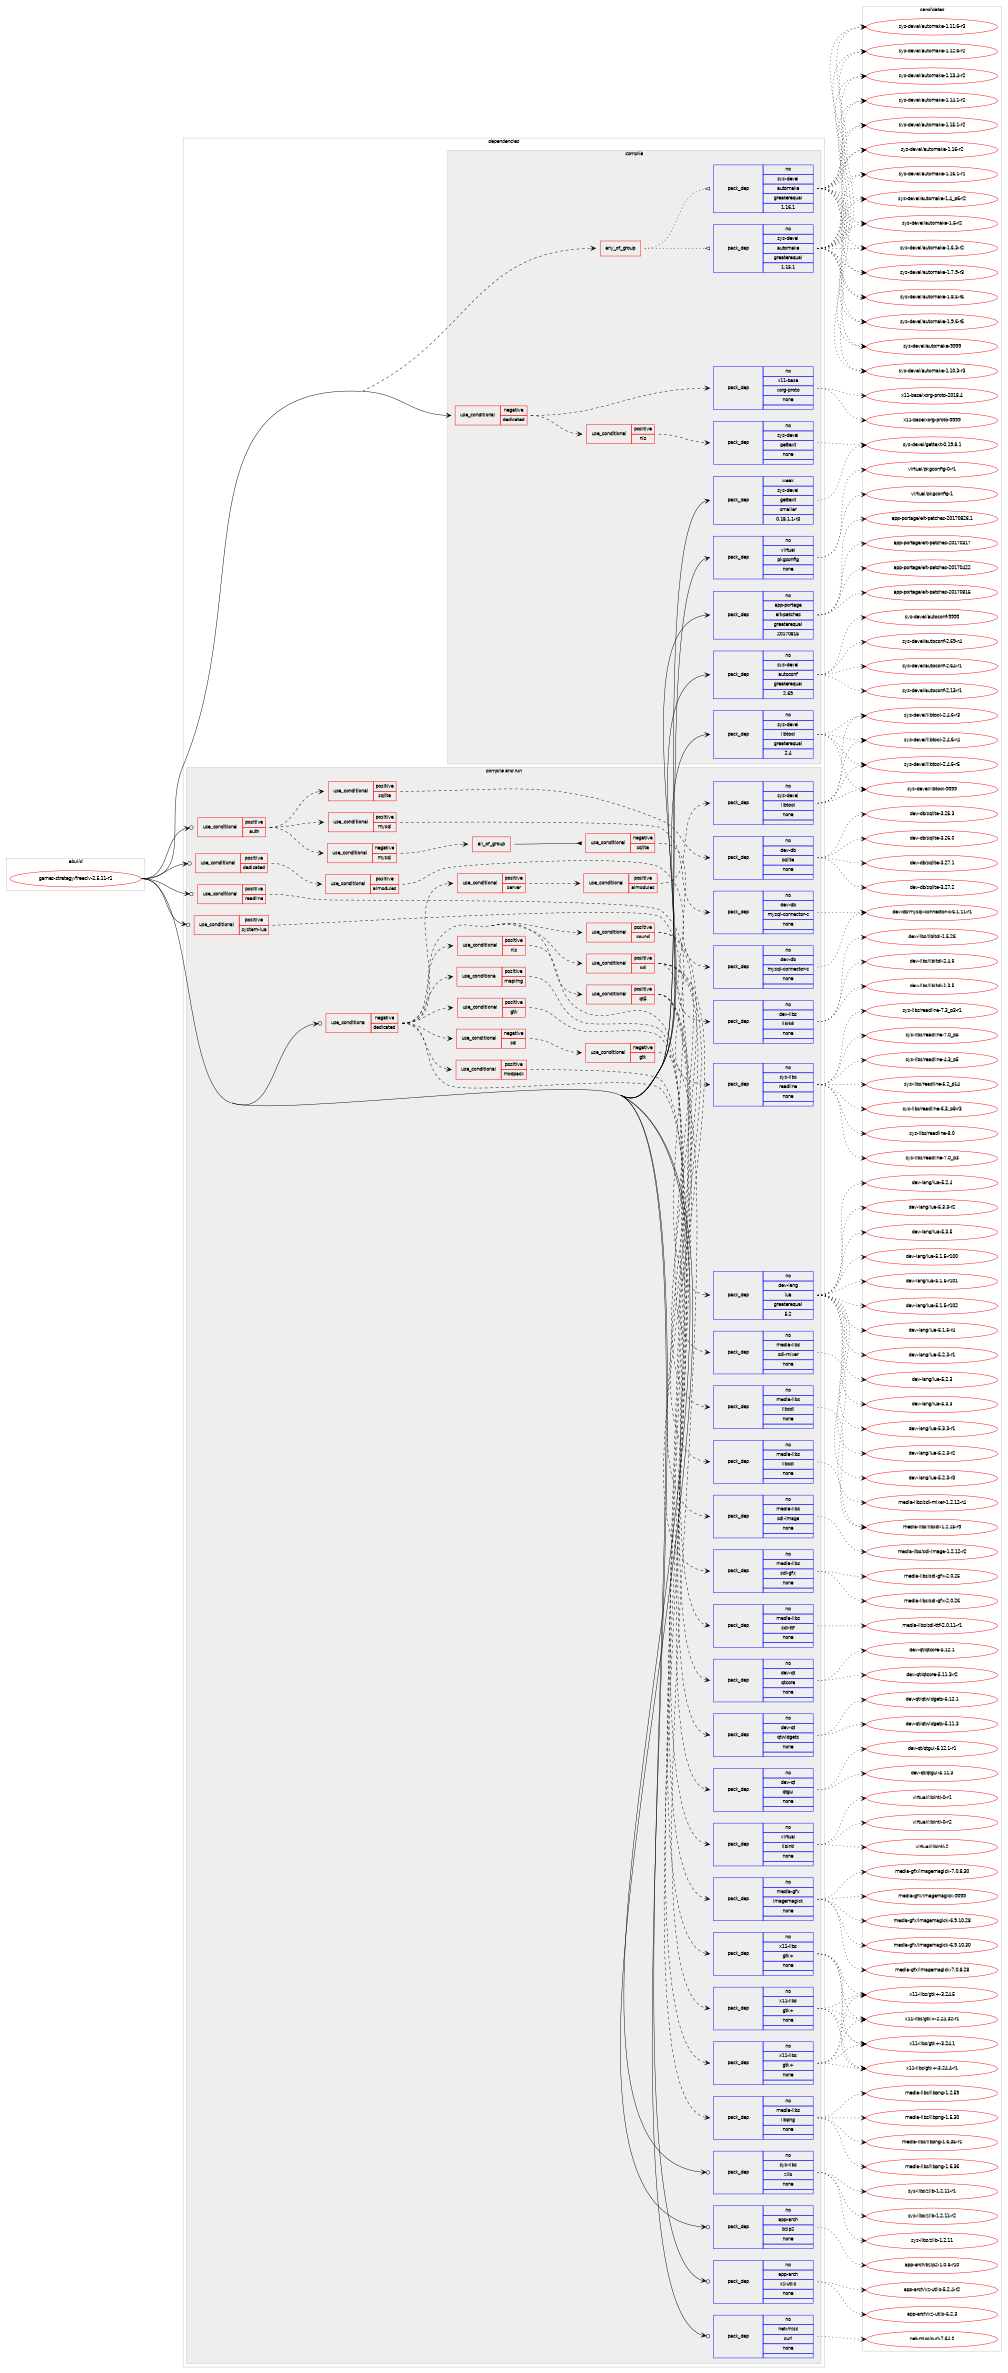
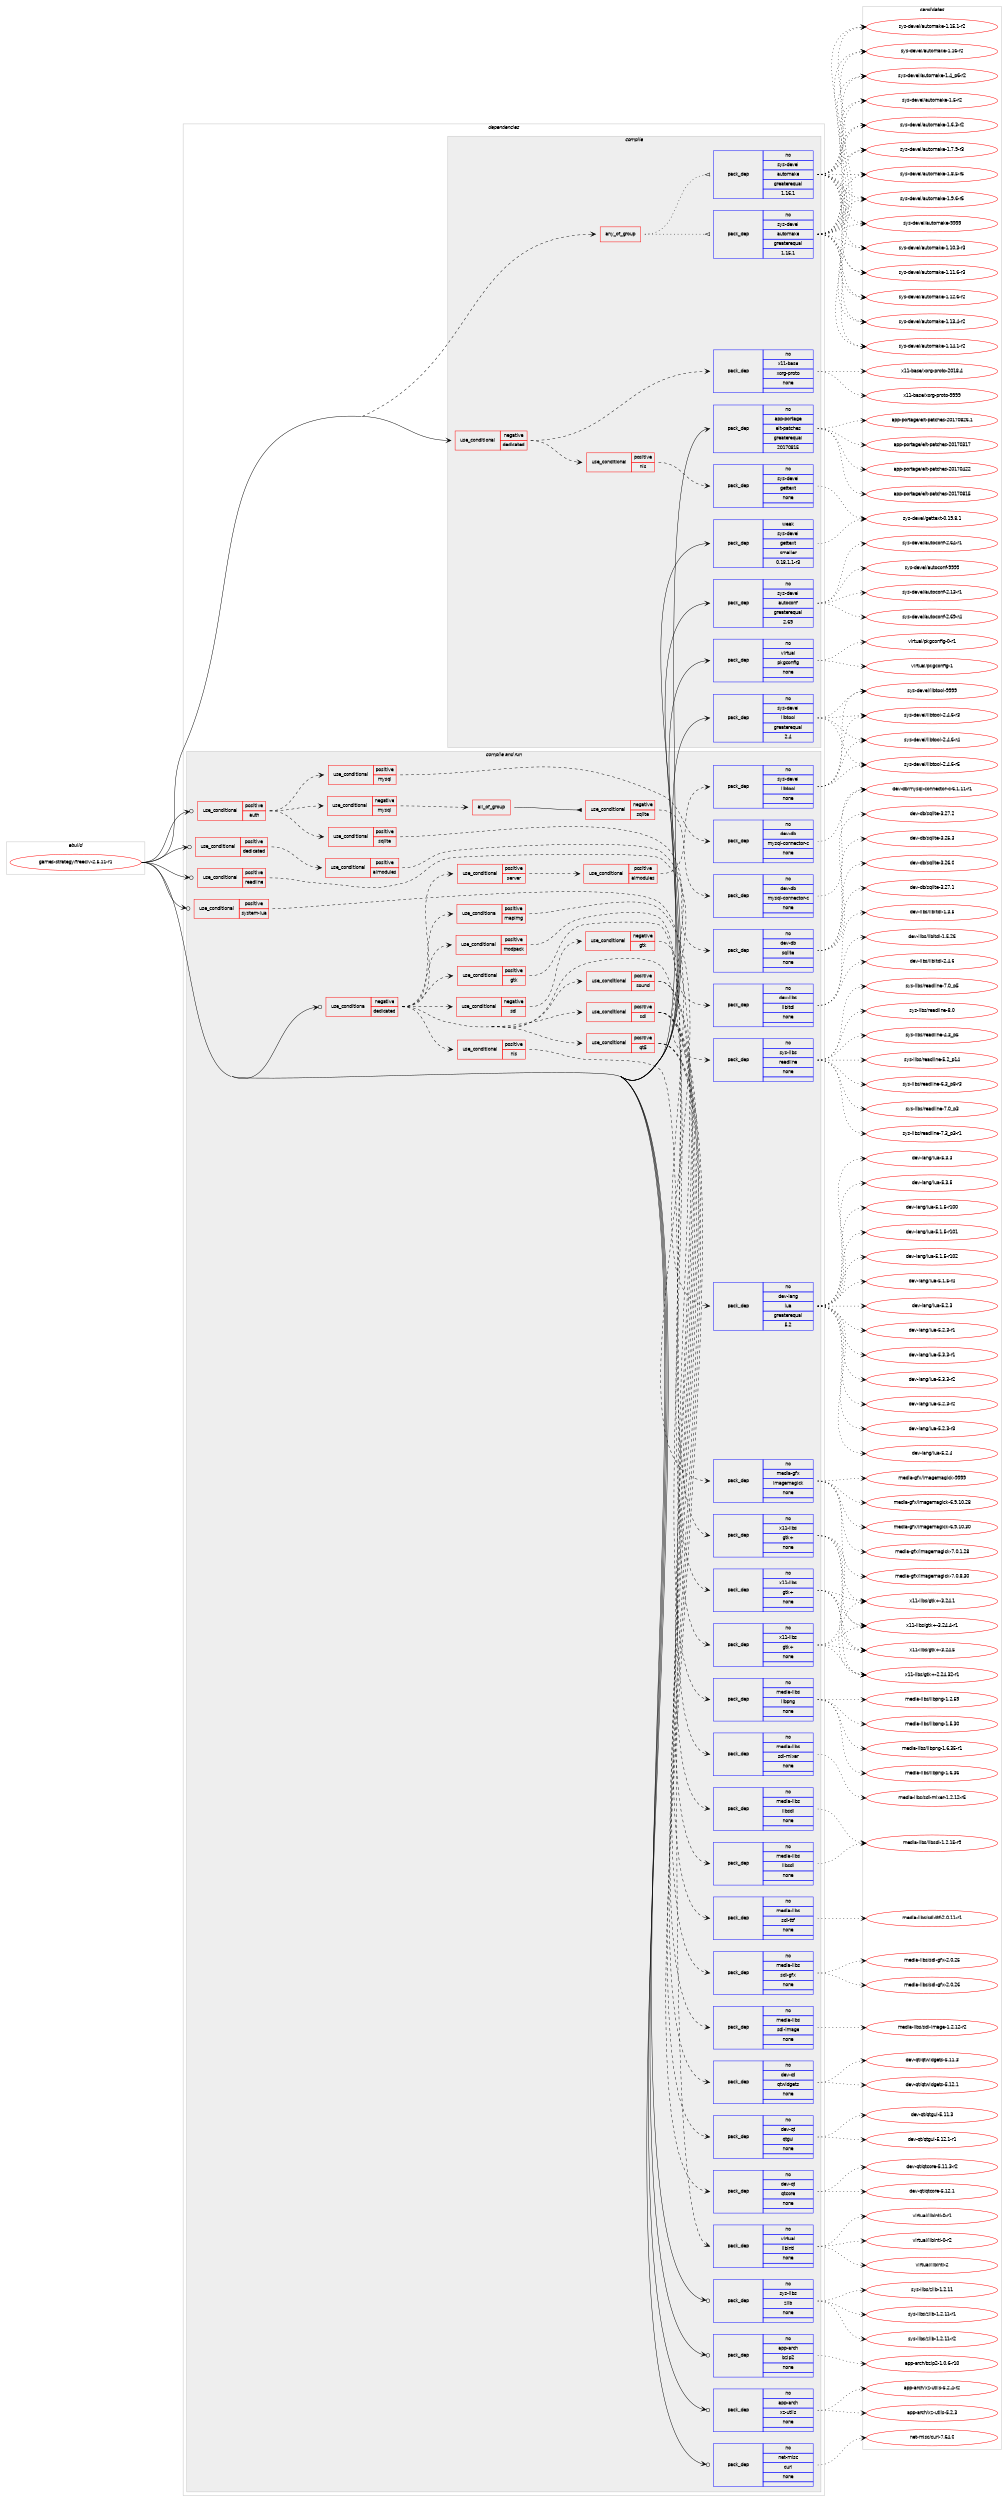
node "sys-devel/automake-1.16.1-r1": removed
node "media-libs/sdl-mixer-1.2.12-r4": label "media-libs/sdl-mixer-1.2.12-r4" -> "media-libs/sdl-mixer-1.2.12-r5"
node "media-gfx/imagemagick-7.0.8.28": label "media-gfx/imagemagick-7.0.8.28" -> "media-gfx/imagemagick-7.0.1.28"
